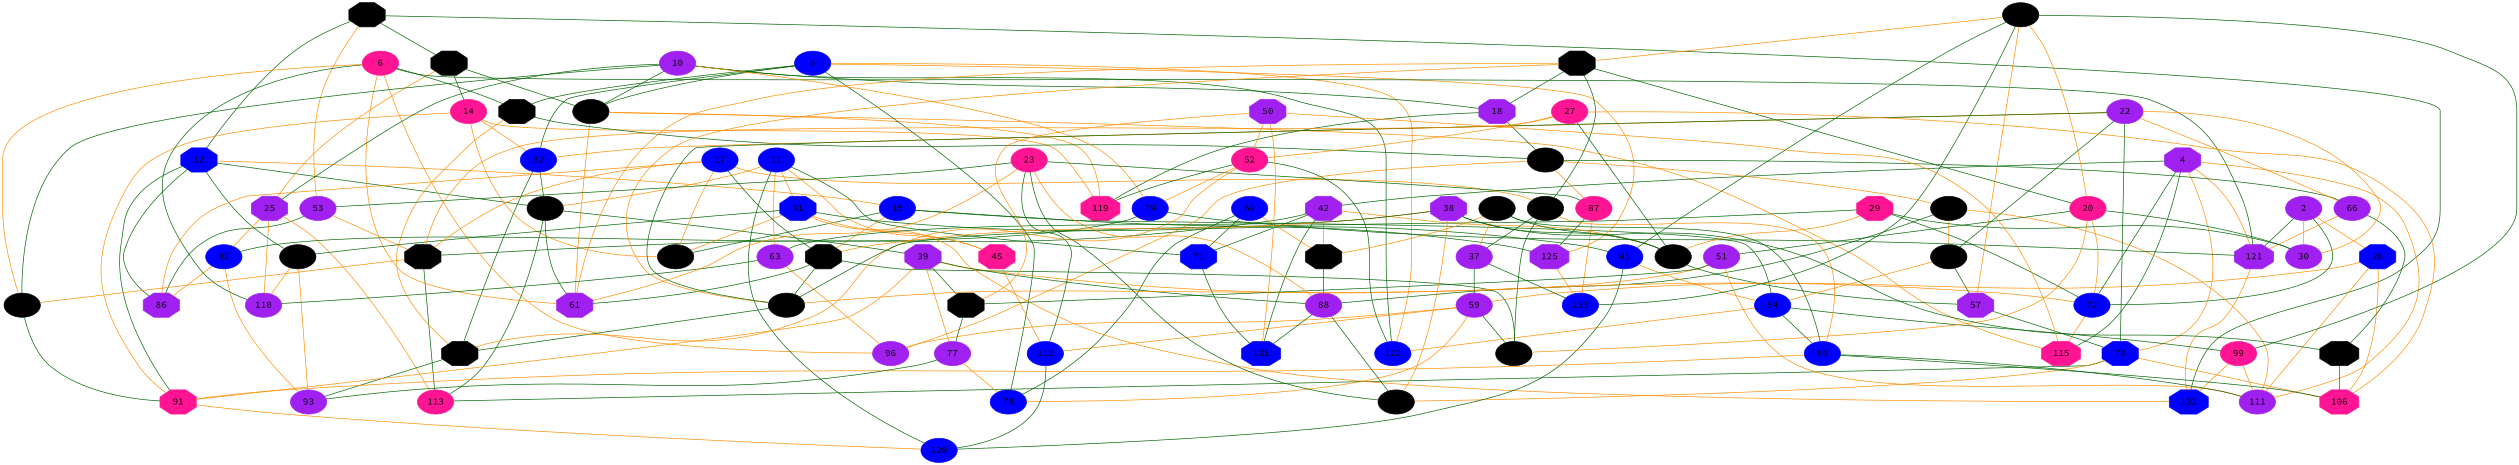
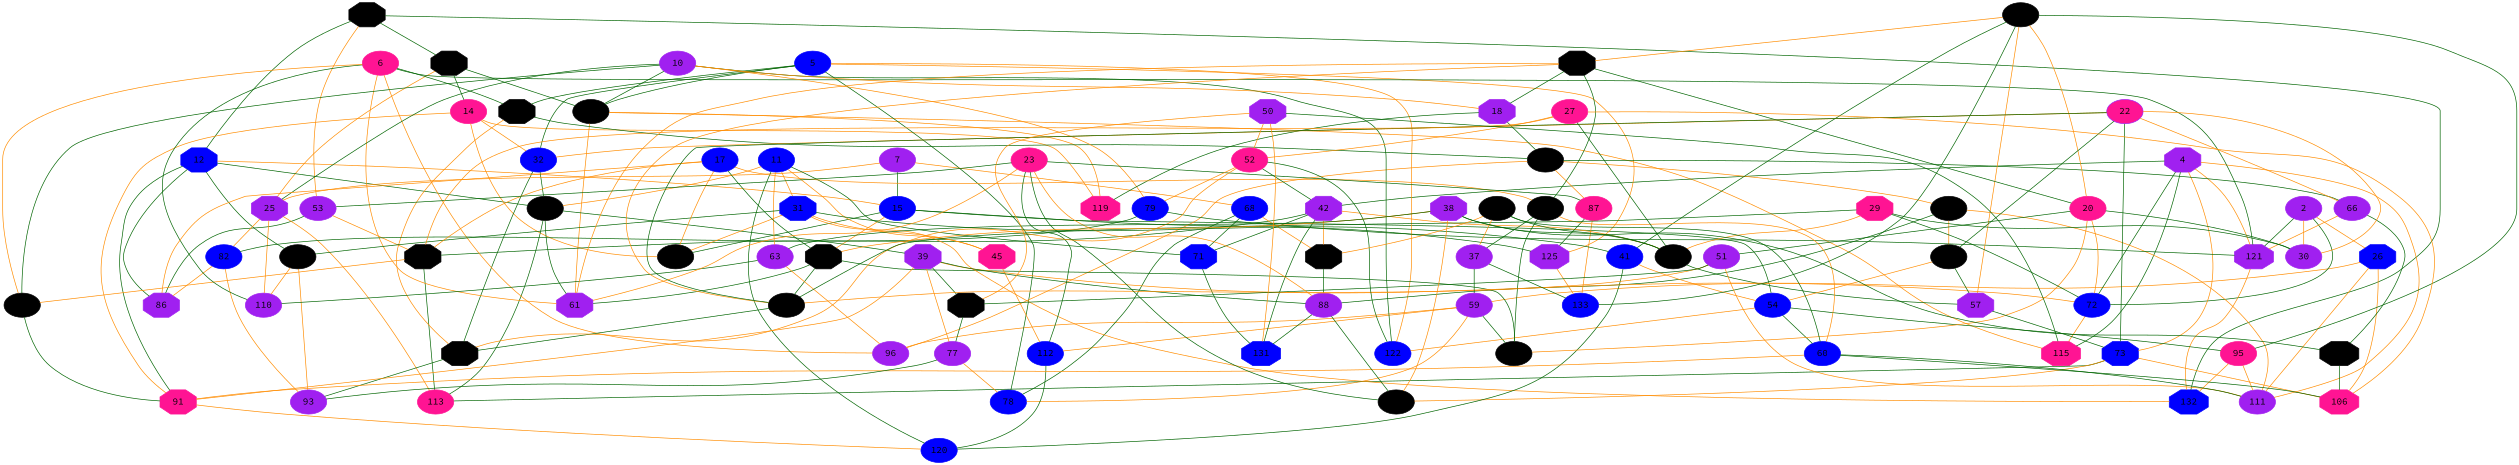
edge "10" -- "18": color darkgreen -> darkorange
node "22": fillcolor purple -> deeppink
edge "50" -- "115": color darkorange -> darkgreen
node "7": added
edge "52" -- "119": now "52" -- "42"
node "99": label "99" -> "95"
